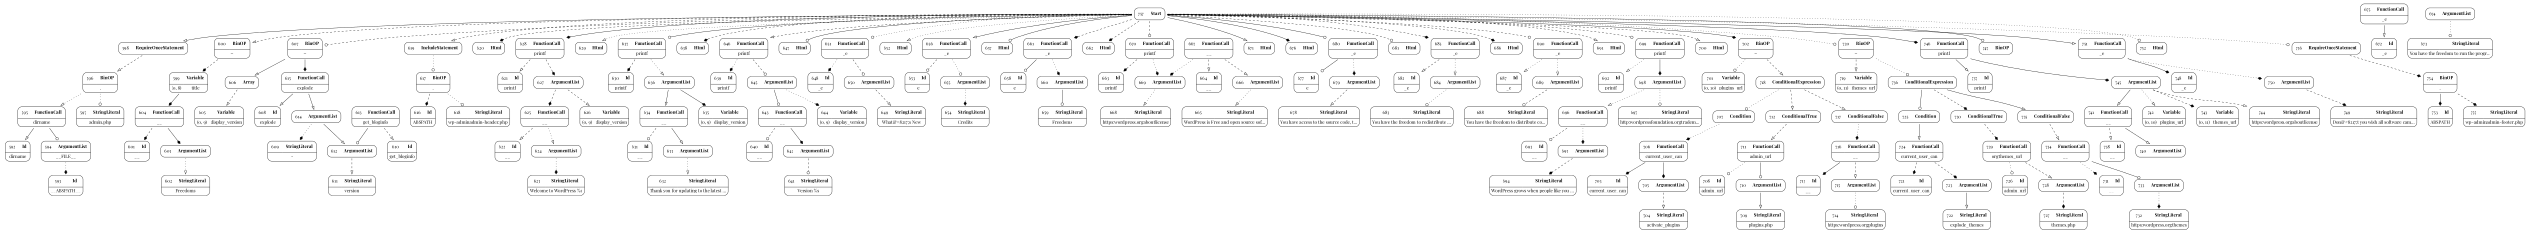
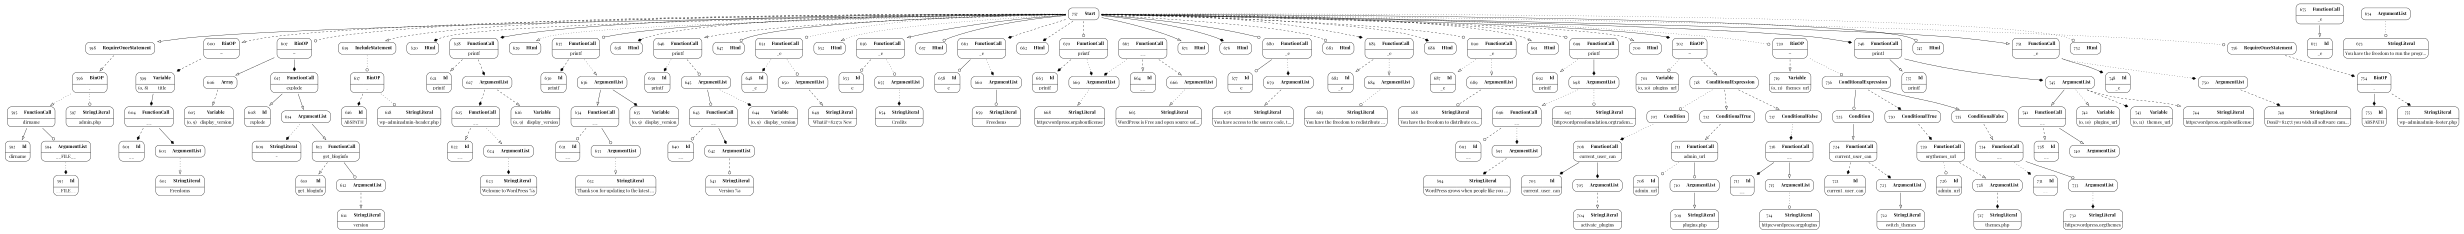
node "747": text "BinOP" -> "Html"
edge "651" -> "650": style dashed -> dotted
edge "614" -> "612": now "614" -> "613"
edge "634" -> "633": arrowhead onormal -> odot
edge "716" -> "715": style dashed -> solid
node "593": text "__ABSPATH__" -> "__FILE__"
node "722": text "explode_themes" -> "switch_themes"
